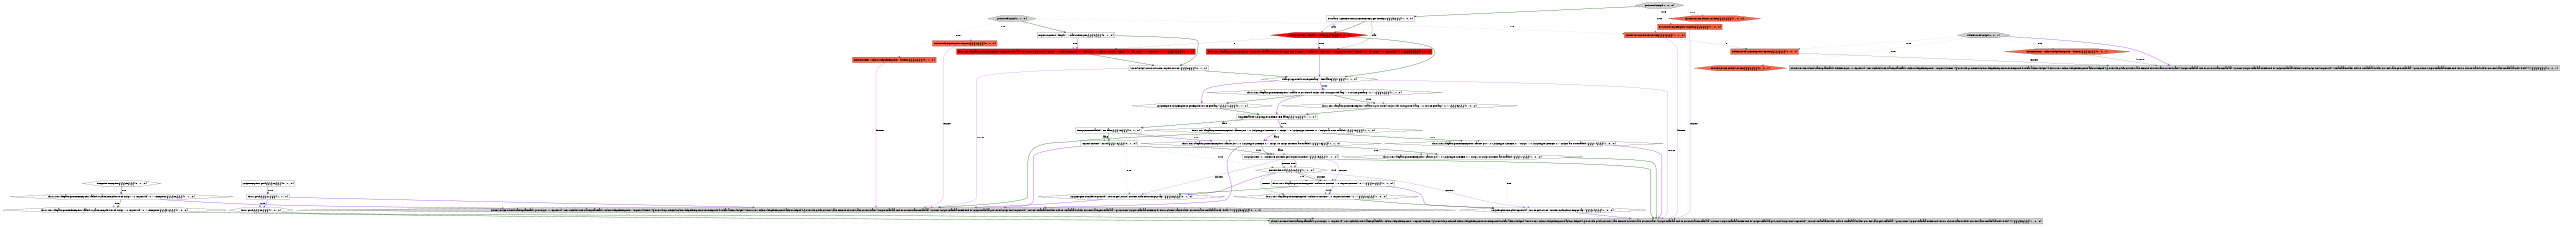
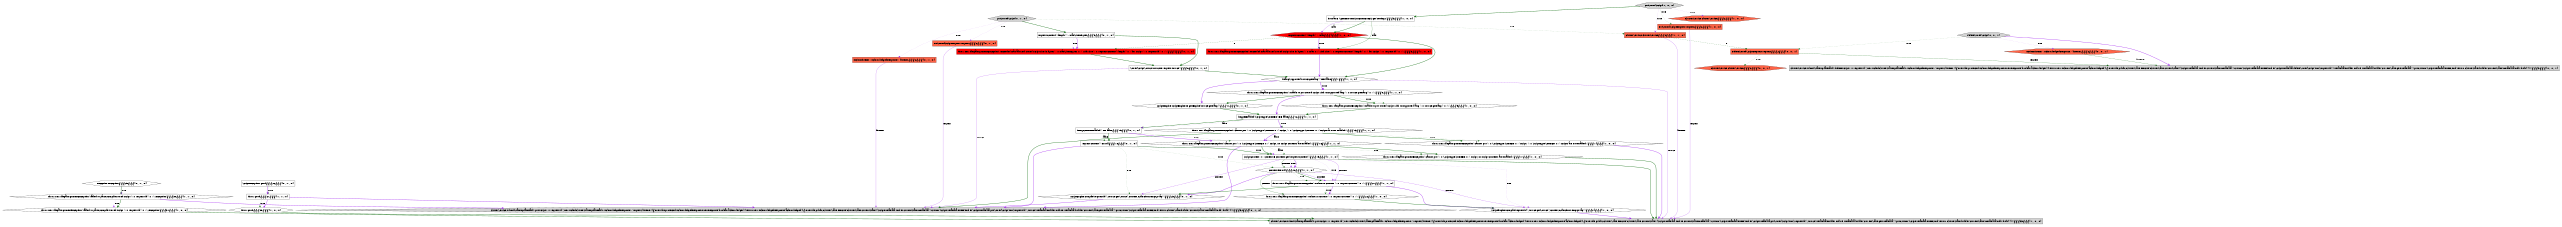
edge "deleteStoredScript['0', '0', '1']" -> "ClusterService clusterService@@@2@@@['0', '0', '1']": now "DeleteStoredScriptRequest request@@@2@@@['0', '0', '1']" -> "ClusterService clusterService@@@2@@@['0', '0', '1']"
